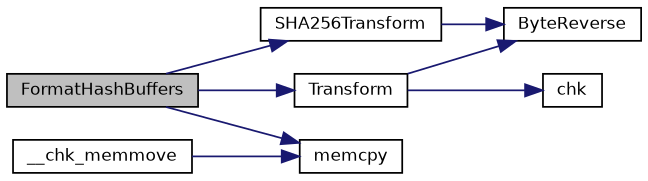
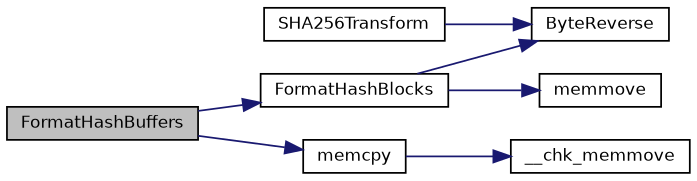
edge "FormatHashBuffers" -> "SHA256Transform": removed
node "Transform": label "Transform" -> "FormatHashBlocks"
node "chk": label "chk" -> "memmove"
edge "__chk_memmove" -> "memcpy": reversed
